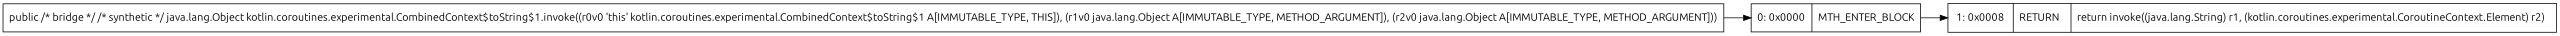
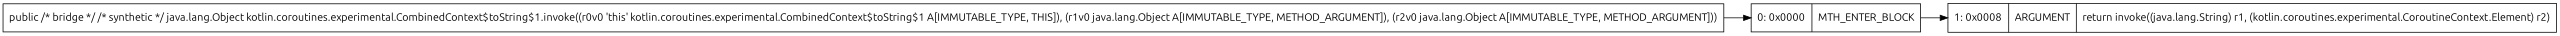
node "1: 0x0008": text "RETURN" -> "ARGUMENT"
